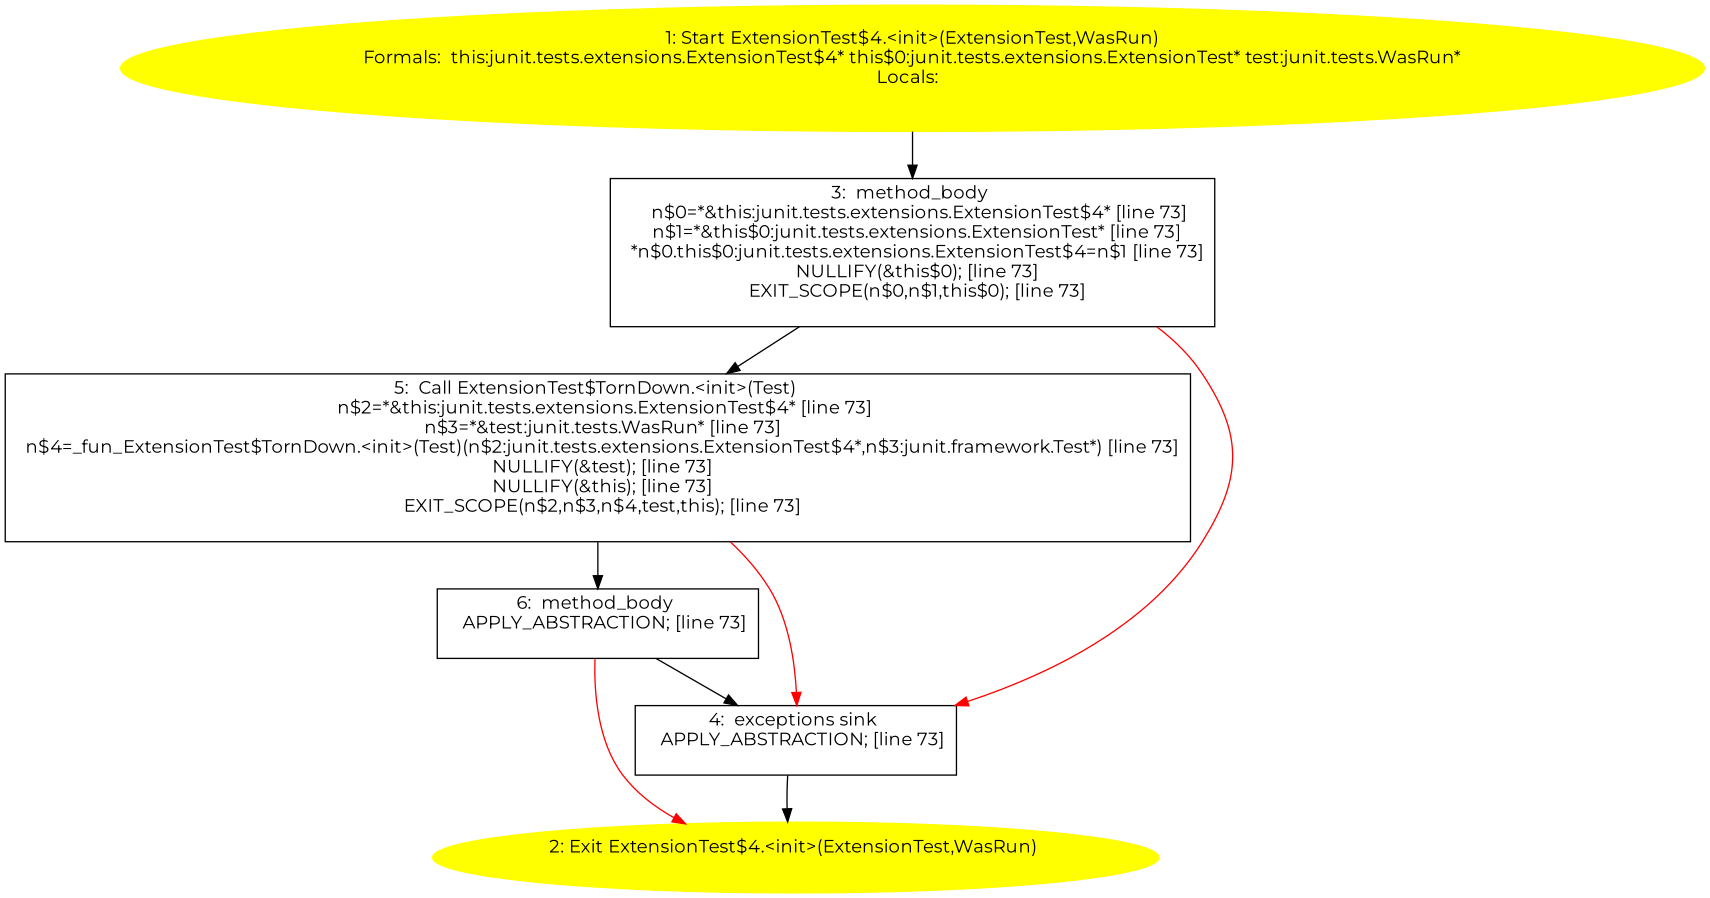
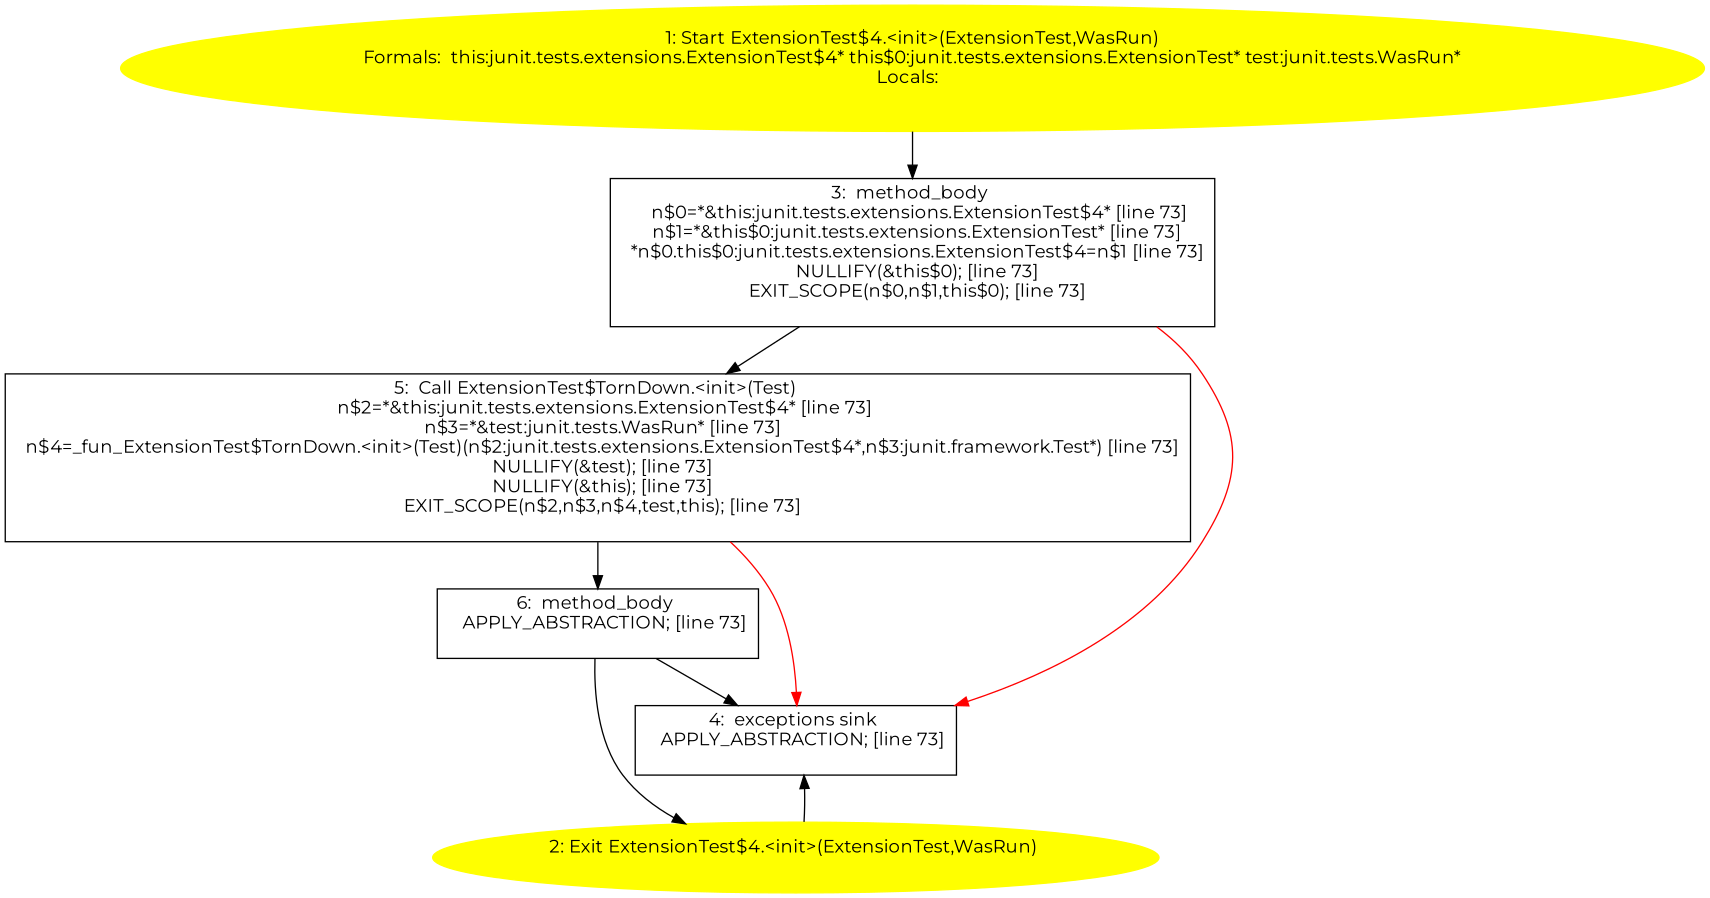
edge "6:  method_body APPLY_ABSTRACTION; [line 73]" -> "2: Exit ExtensionTest$4.<init>(ExtensionTest,WasRun)": color red -> black
edge "4:  exceptions sink APPLY_ABSTRACTION; [line 73]" -> "2: Exit ExtensionTest$4.<init>(ExtensionTest,WasRun)": reversed
